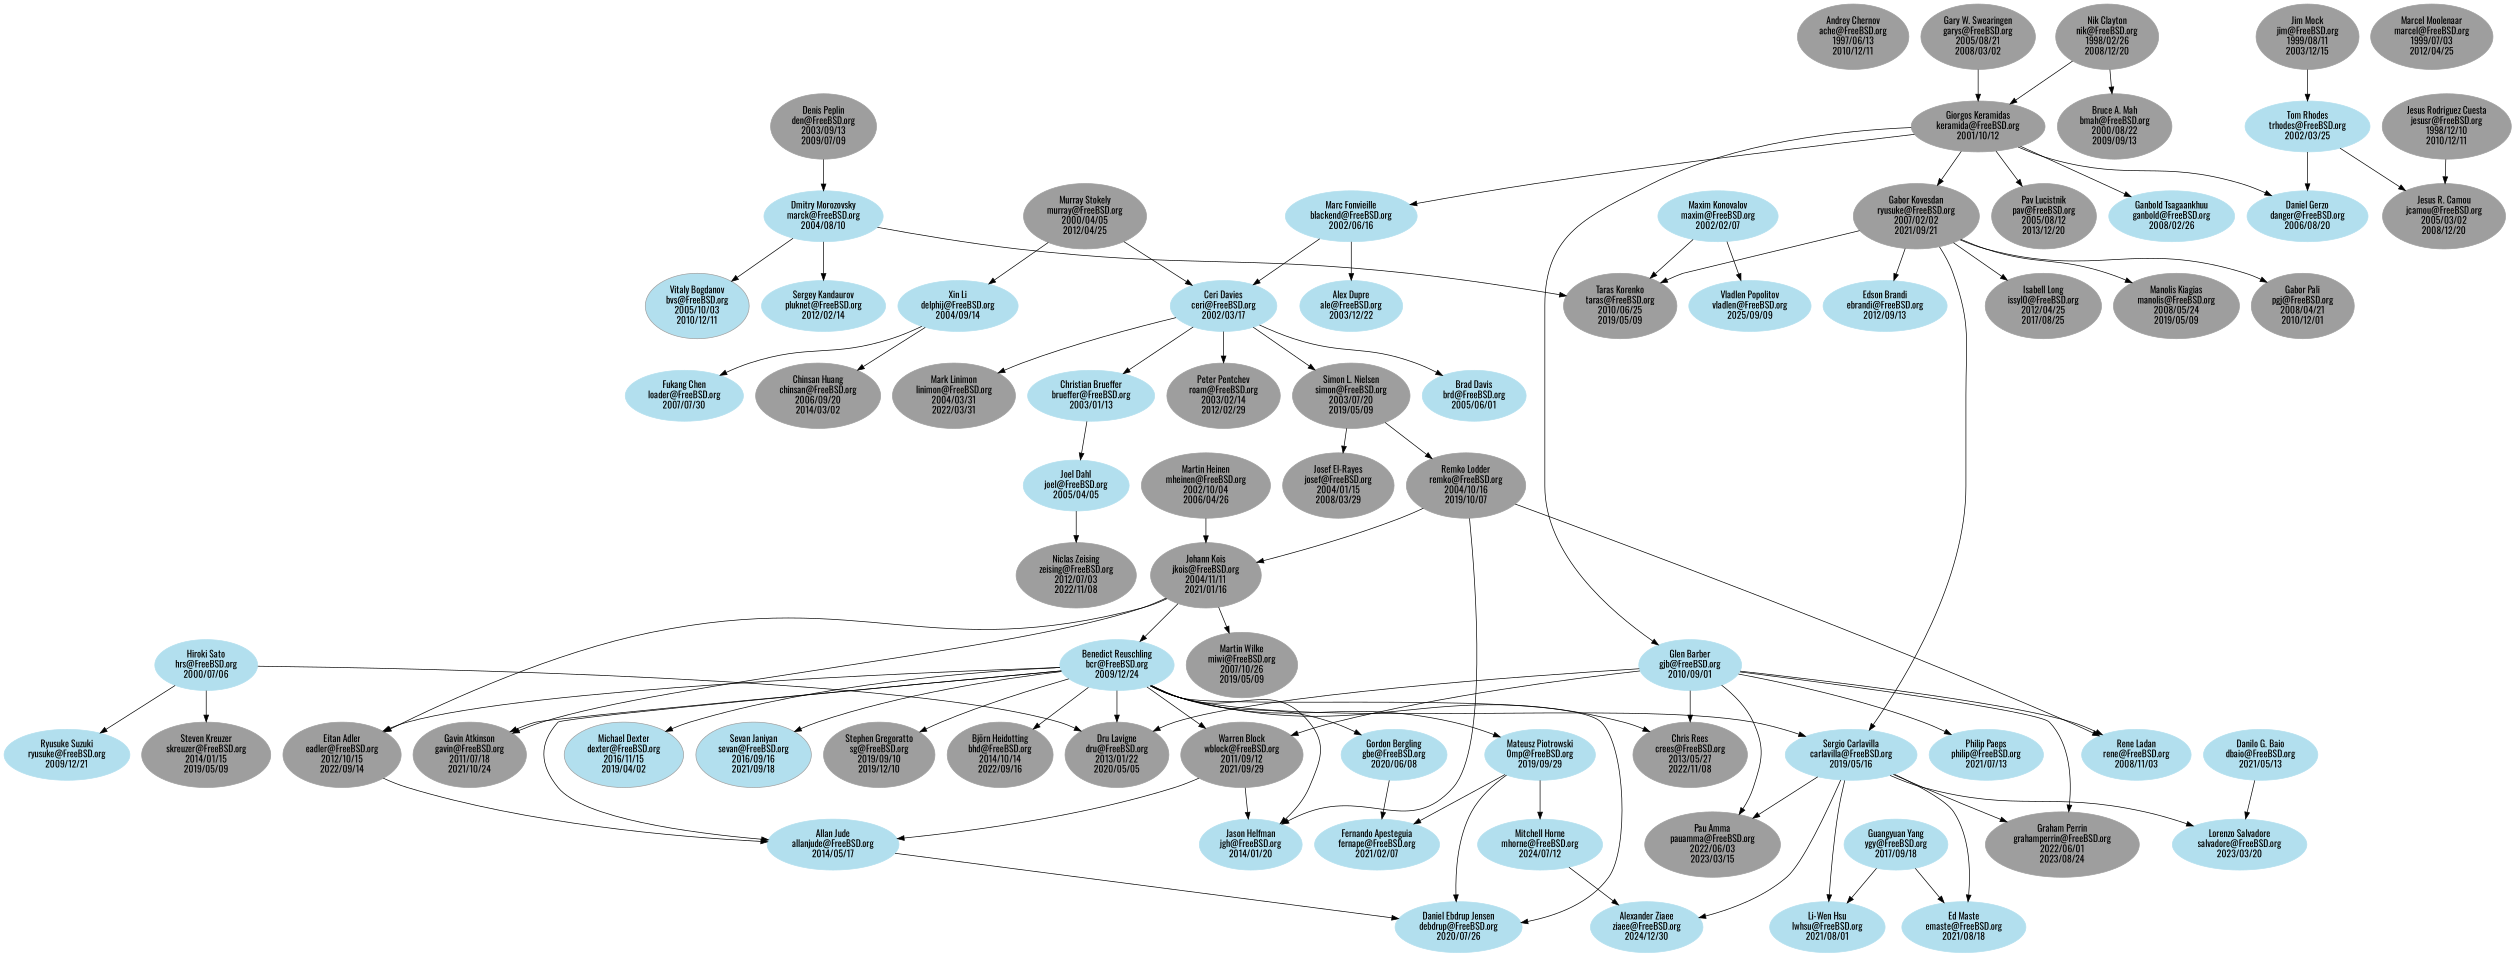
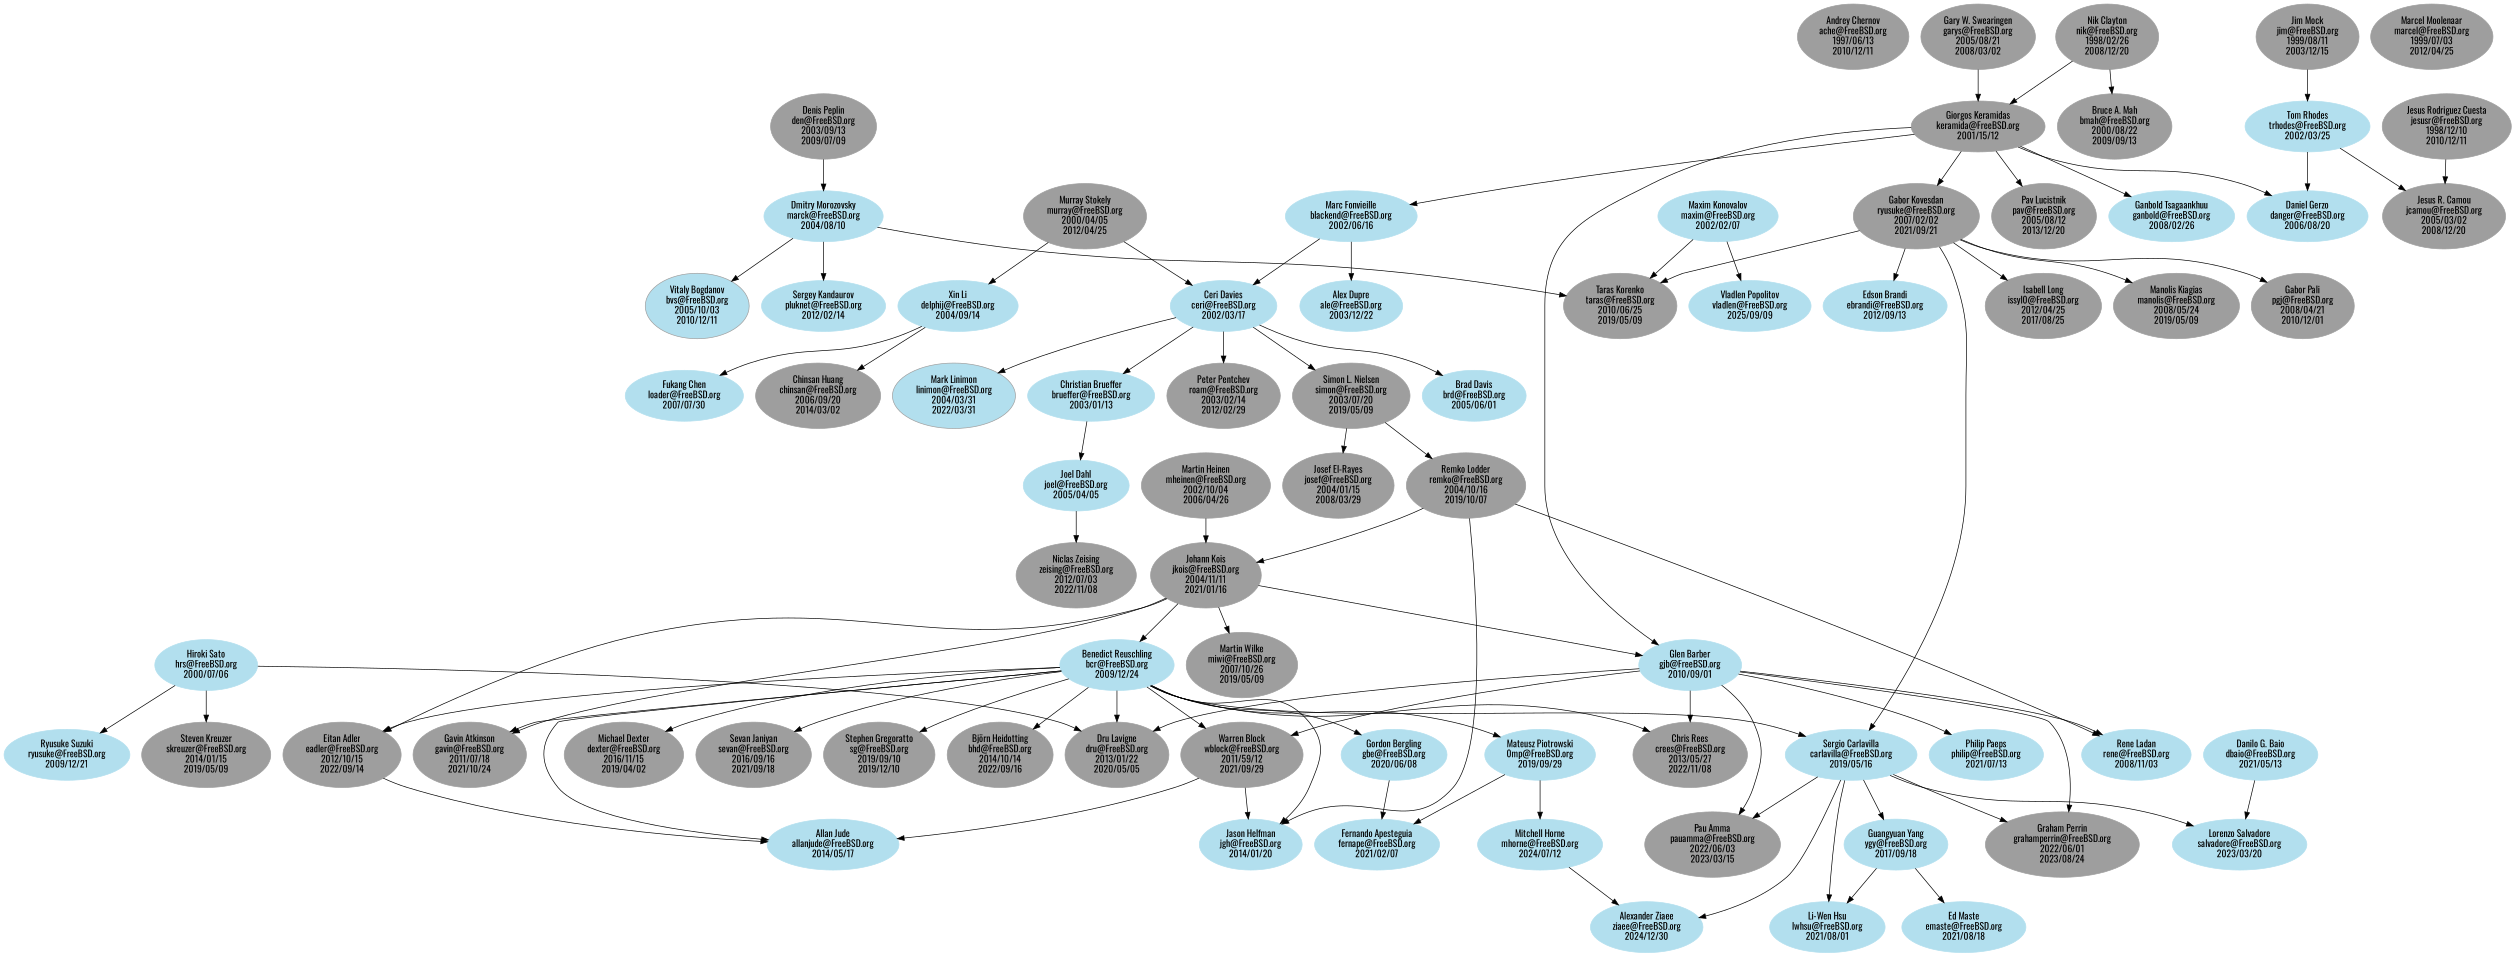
node "Giorgos Keramidas keramida@FreeBSD.org 2001/10/12": label "Giorgos Keramidas keramida@FreeBSD.org 2001/10/12" -> "Giorgos Keramidas keramida@FreeBSD.org 2001/15/12"
node "Mark Linimon linimon@FreeBSD.org 2004/03/31 2022/03/31": fillcolor grey62 -> lightblue2
edge "Johann Kois jkois@FreeBSD.org 2004/11/11 2021/01/16" -> "Glen Barber gjb@FreeBSD.org 2010/09/01": added
node "Michael Dexter dexter@FreeBSD.org 2016/11/15 2019/04/02": fillcolor lightblue2 -> grey62
node "Sevan Janiyan sevan@FreeBSD.org 2016/09/16 2021/09/18": fillcolor lightblue2 -> grey62
node "Warren Block wblock@FreeBSD.org 2011/09/12 2021/09/29": label "Warren Block wblock@FreeBSD.org 2011/09/12 2021/09/29" -> "Warren Block wblock@FreeBSD.org 2011/59/12 2021/09/29"
edge "Sergio Carlavilla carlavilla@FreeBSD.org 2019/05/16" -> "Ed Maste emaste@FreeBSD.org 2021/08/18": now "Sergio Carlavilla carlavilla@FreeBSD.org 2019/05/16" -> "Guangyuan Yang ygy@FreeBSD.org 2017/09/18"
node "Daniel Ebdrup Jensen debdrup@FreeBSD.org 2020/07/26": removed
